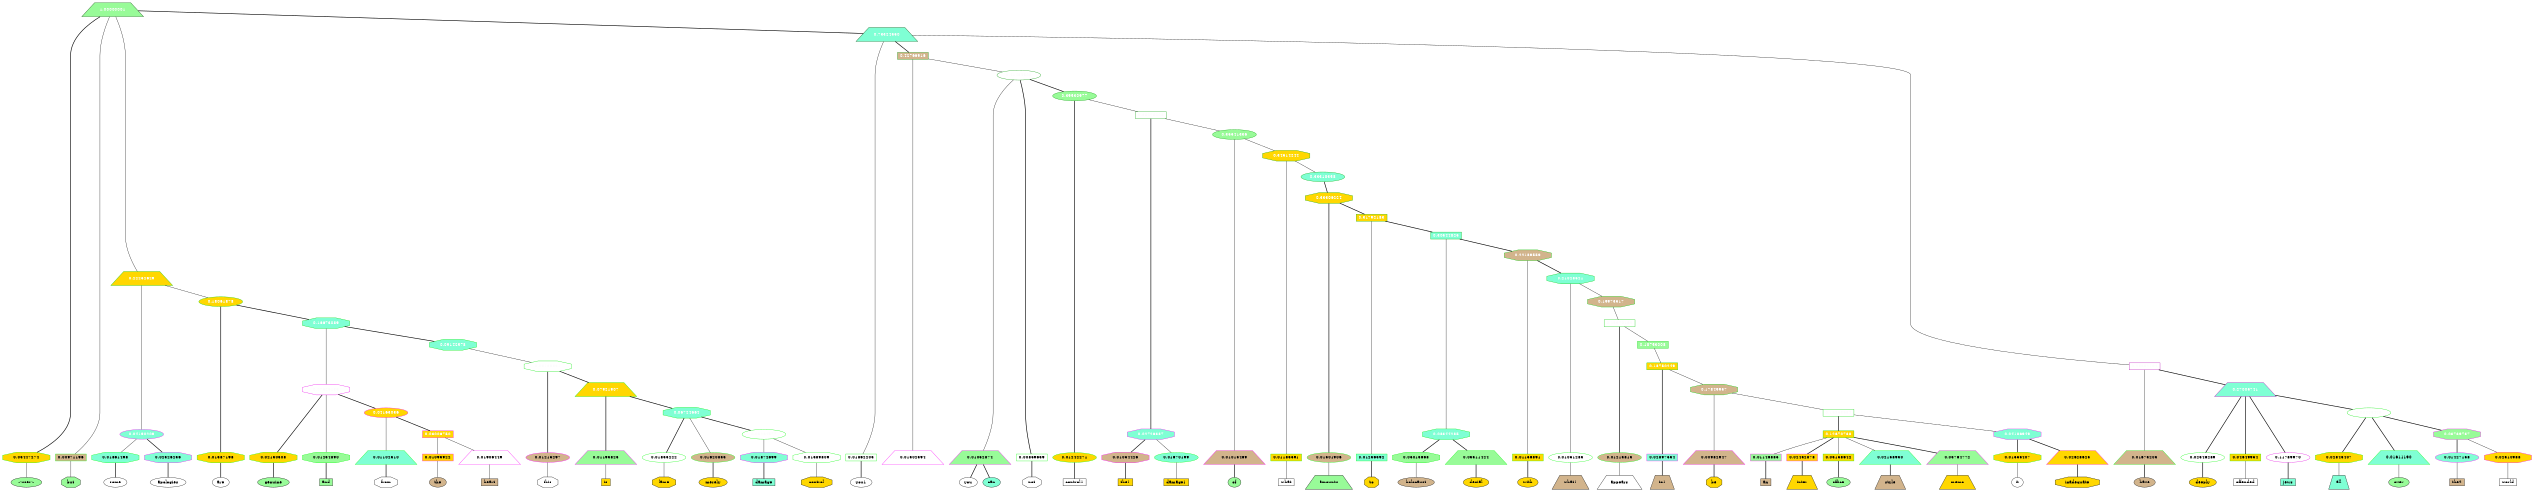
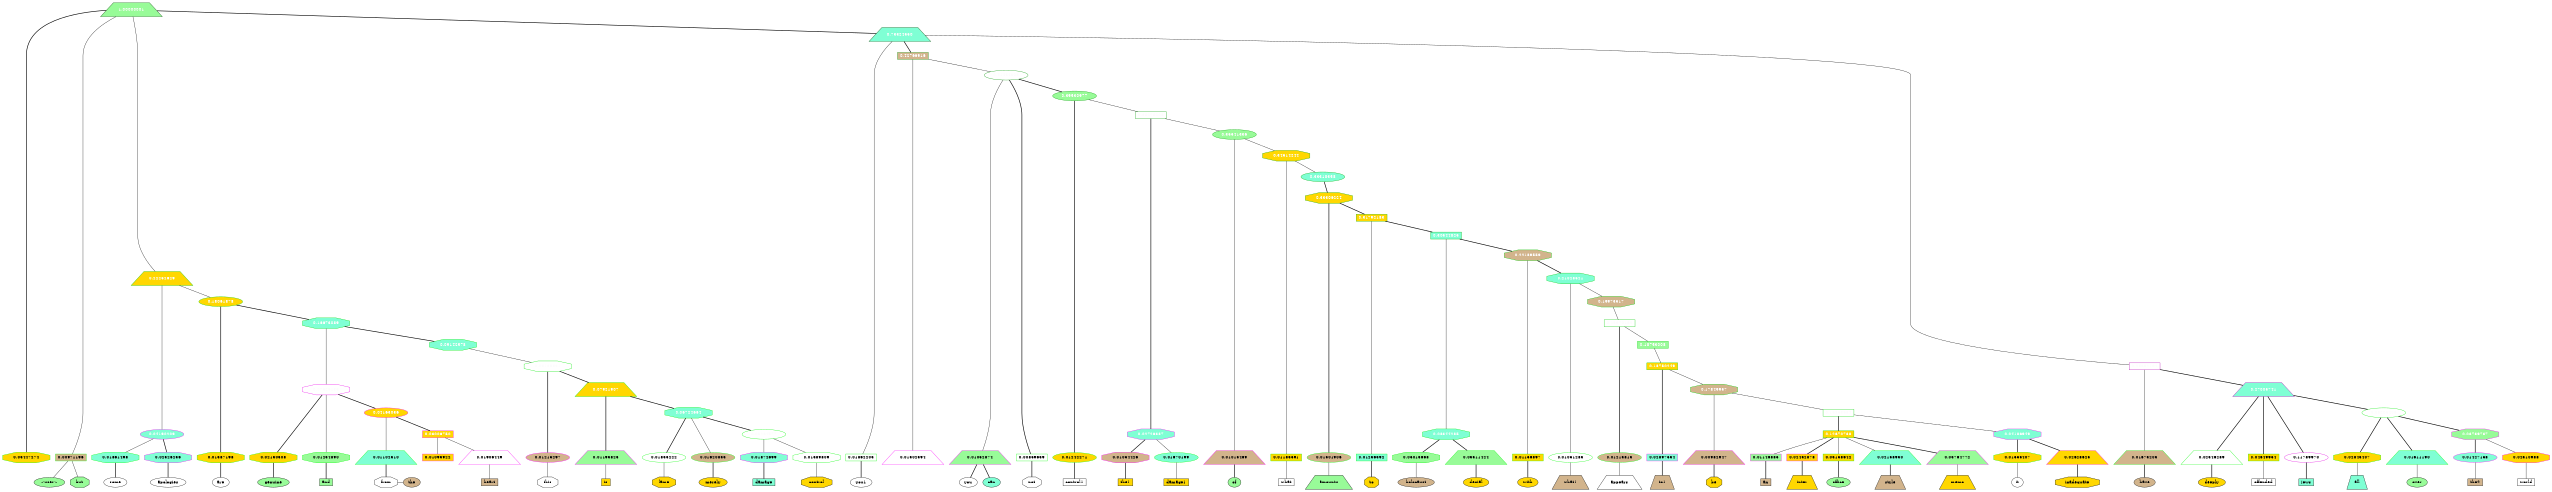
node "0.01156891": label "0.01156891" -> "0.01156897"
node "0.02346289": shape ellipse -> trapezium
edge "0.01093922" -- "the": now "from" -- "the"
edge "0.03447274" -- "<user>": now "0.00971196" -- "<user>"
